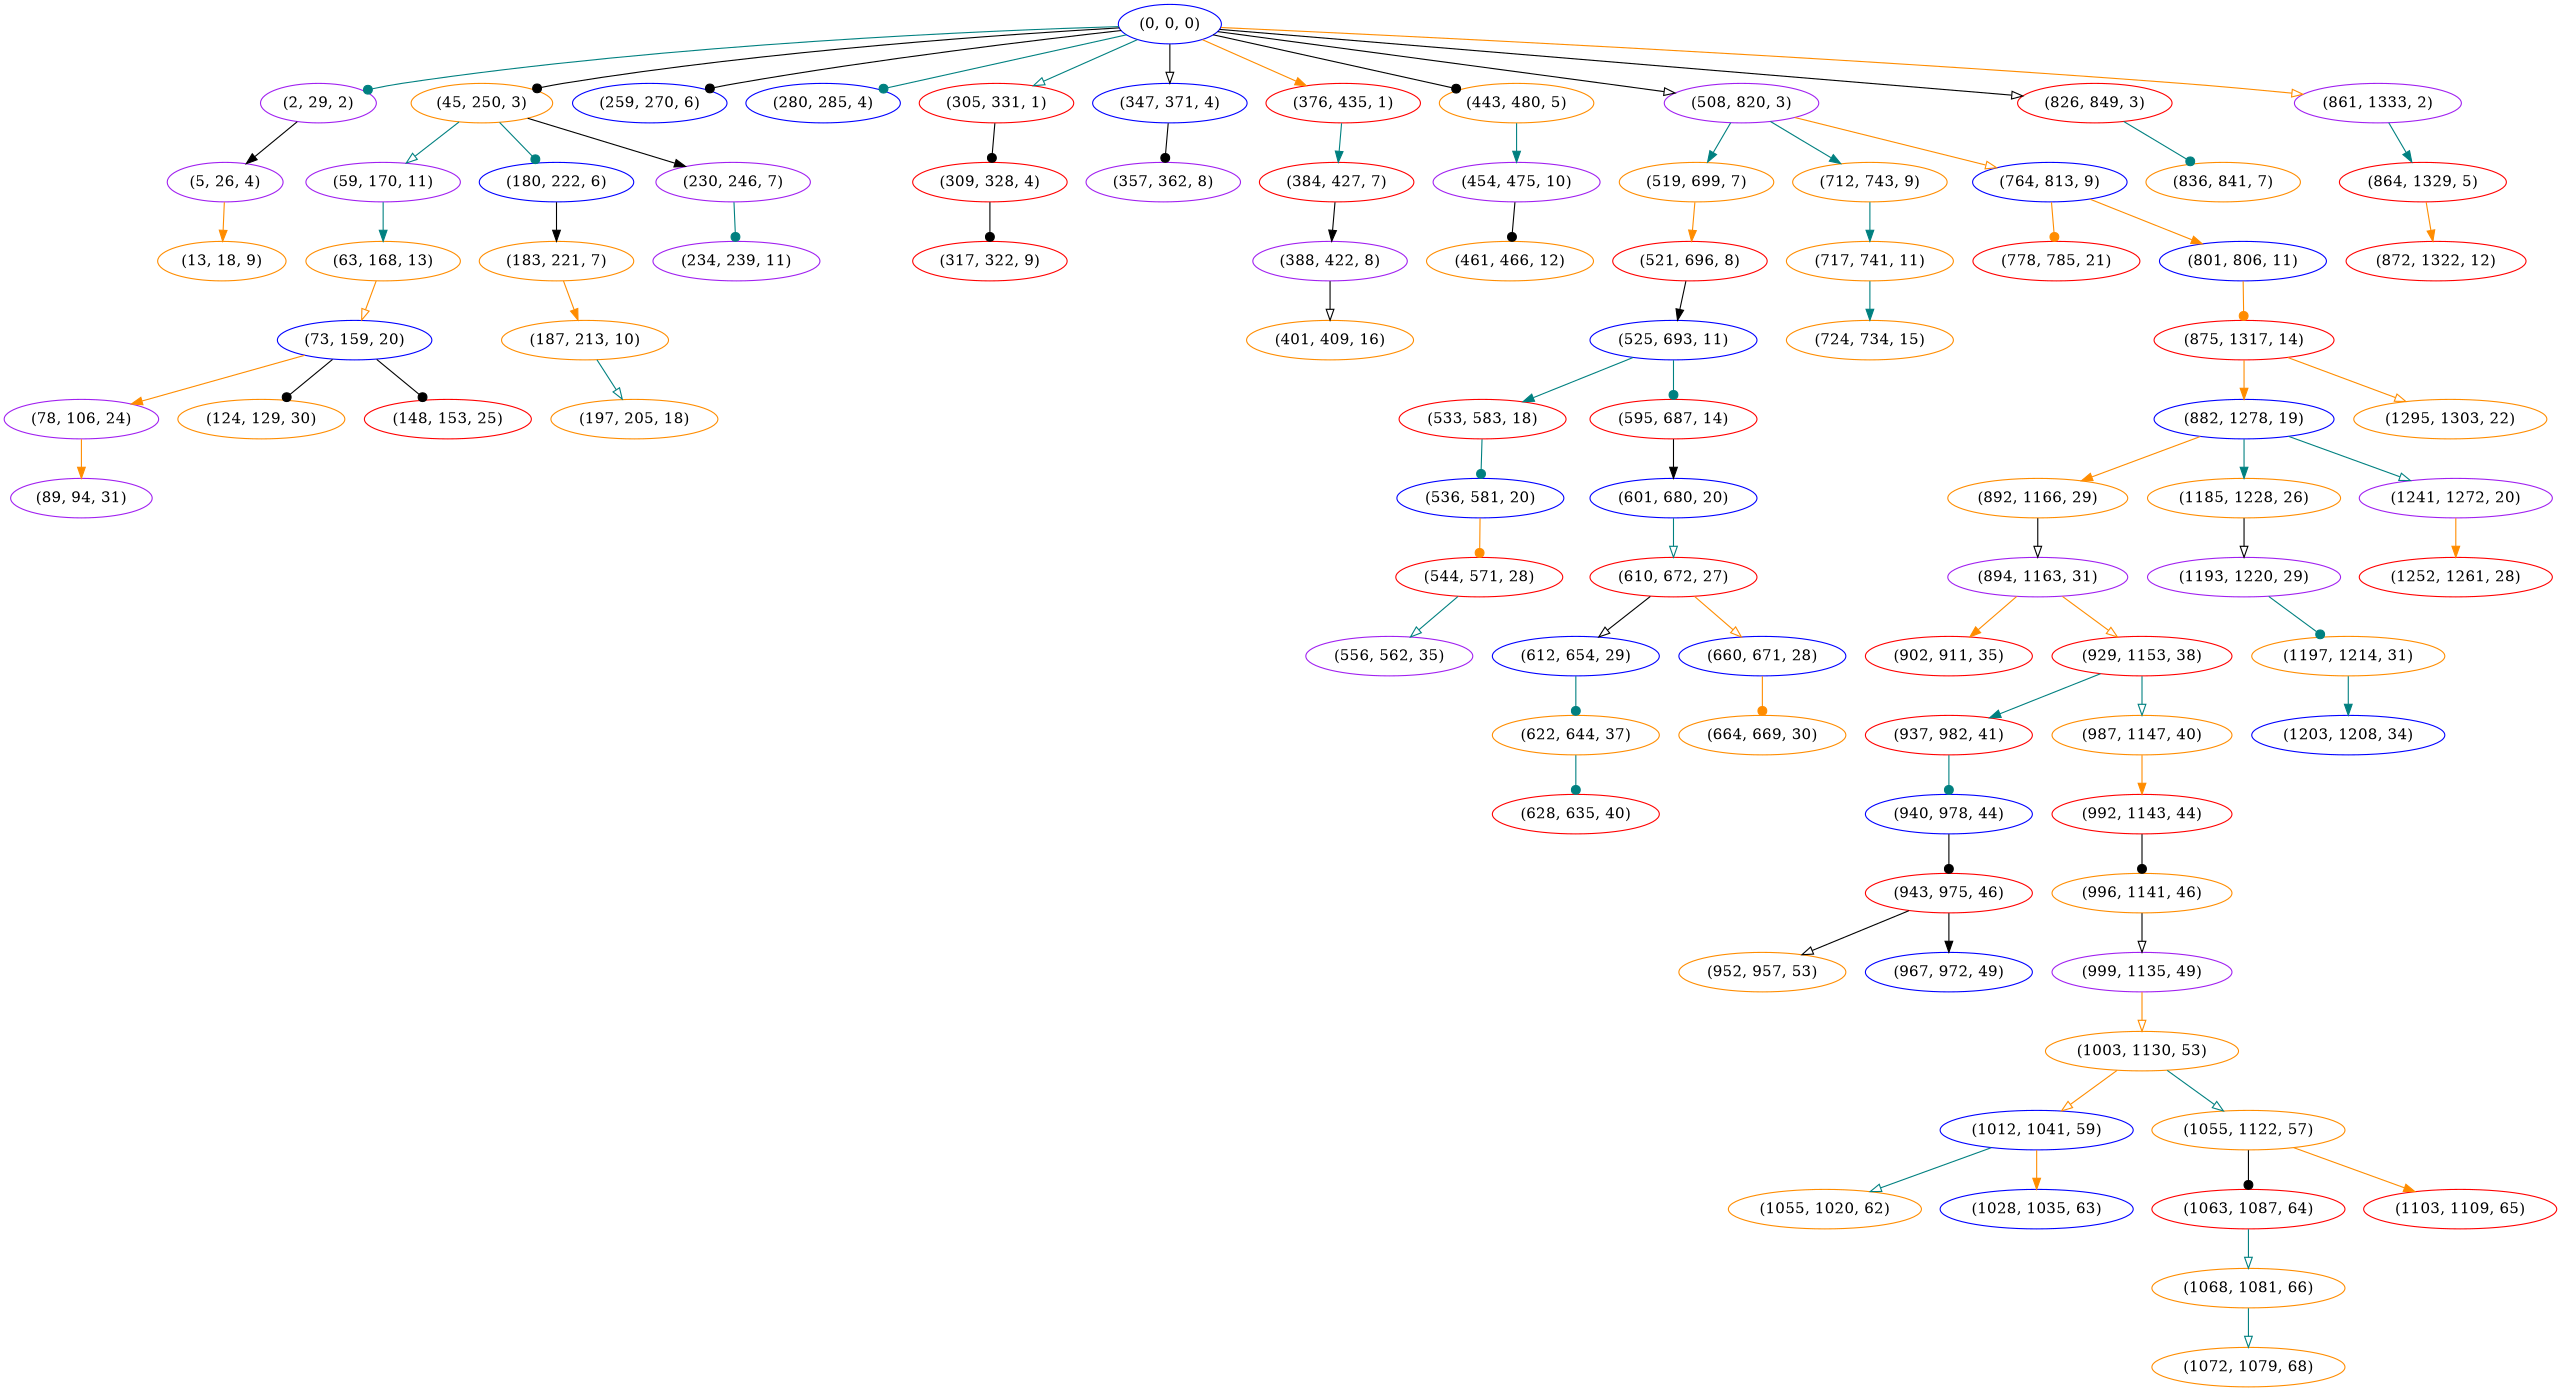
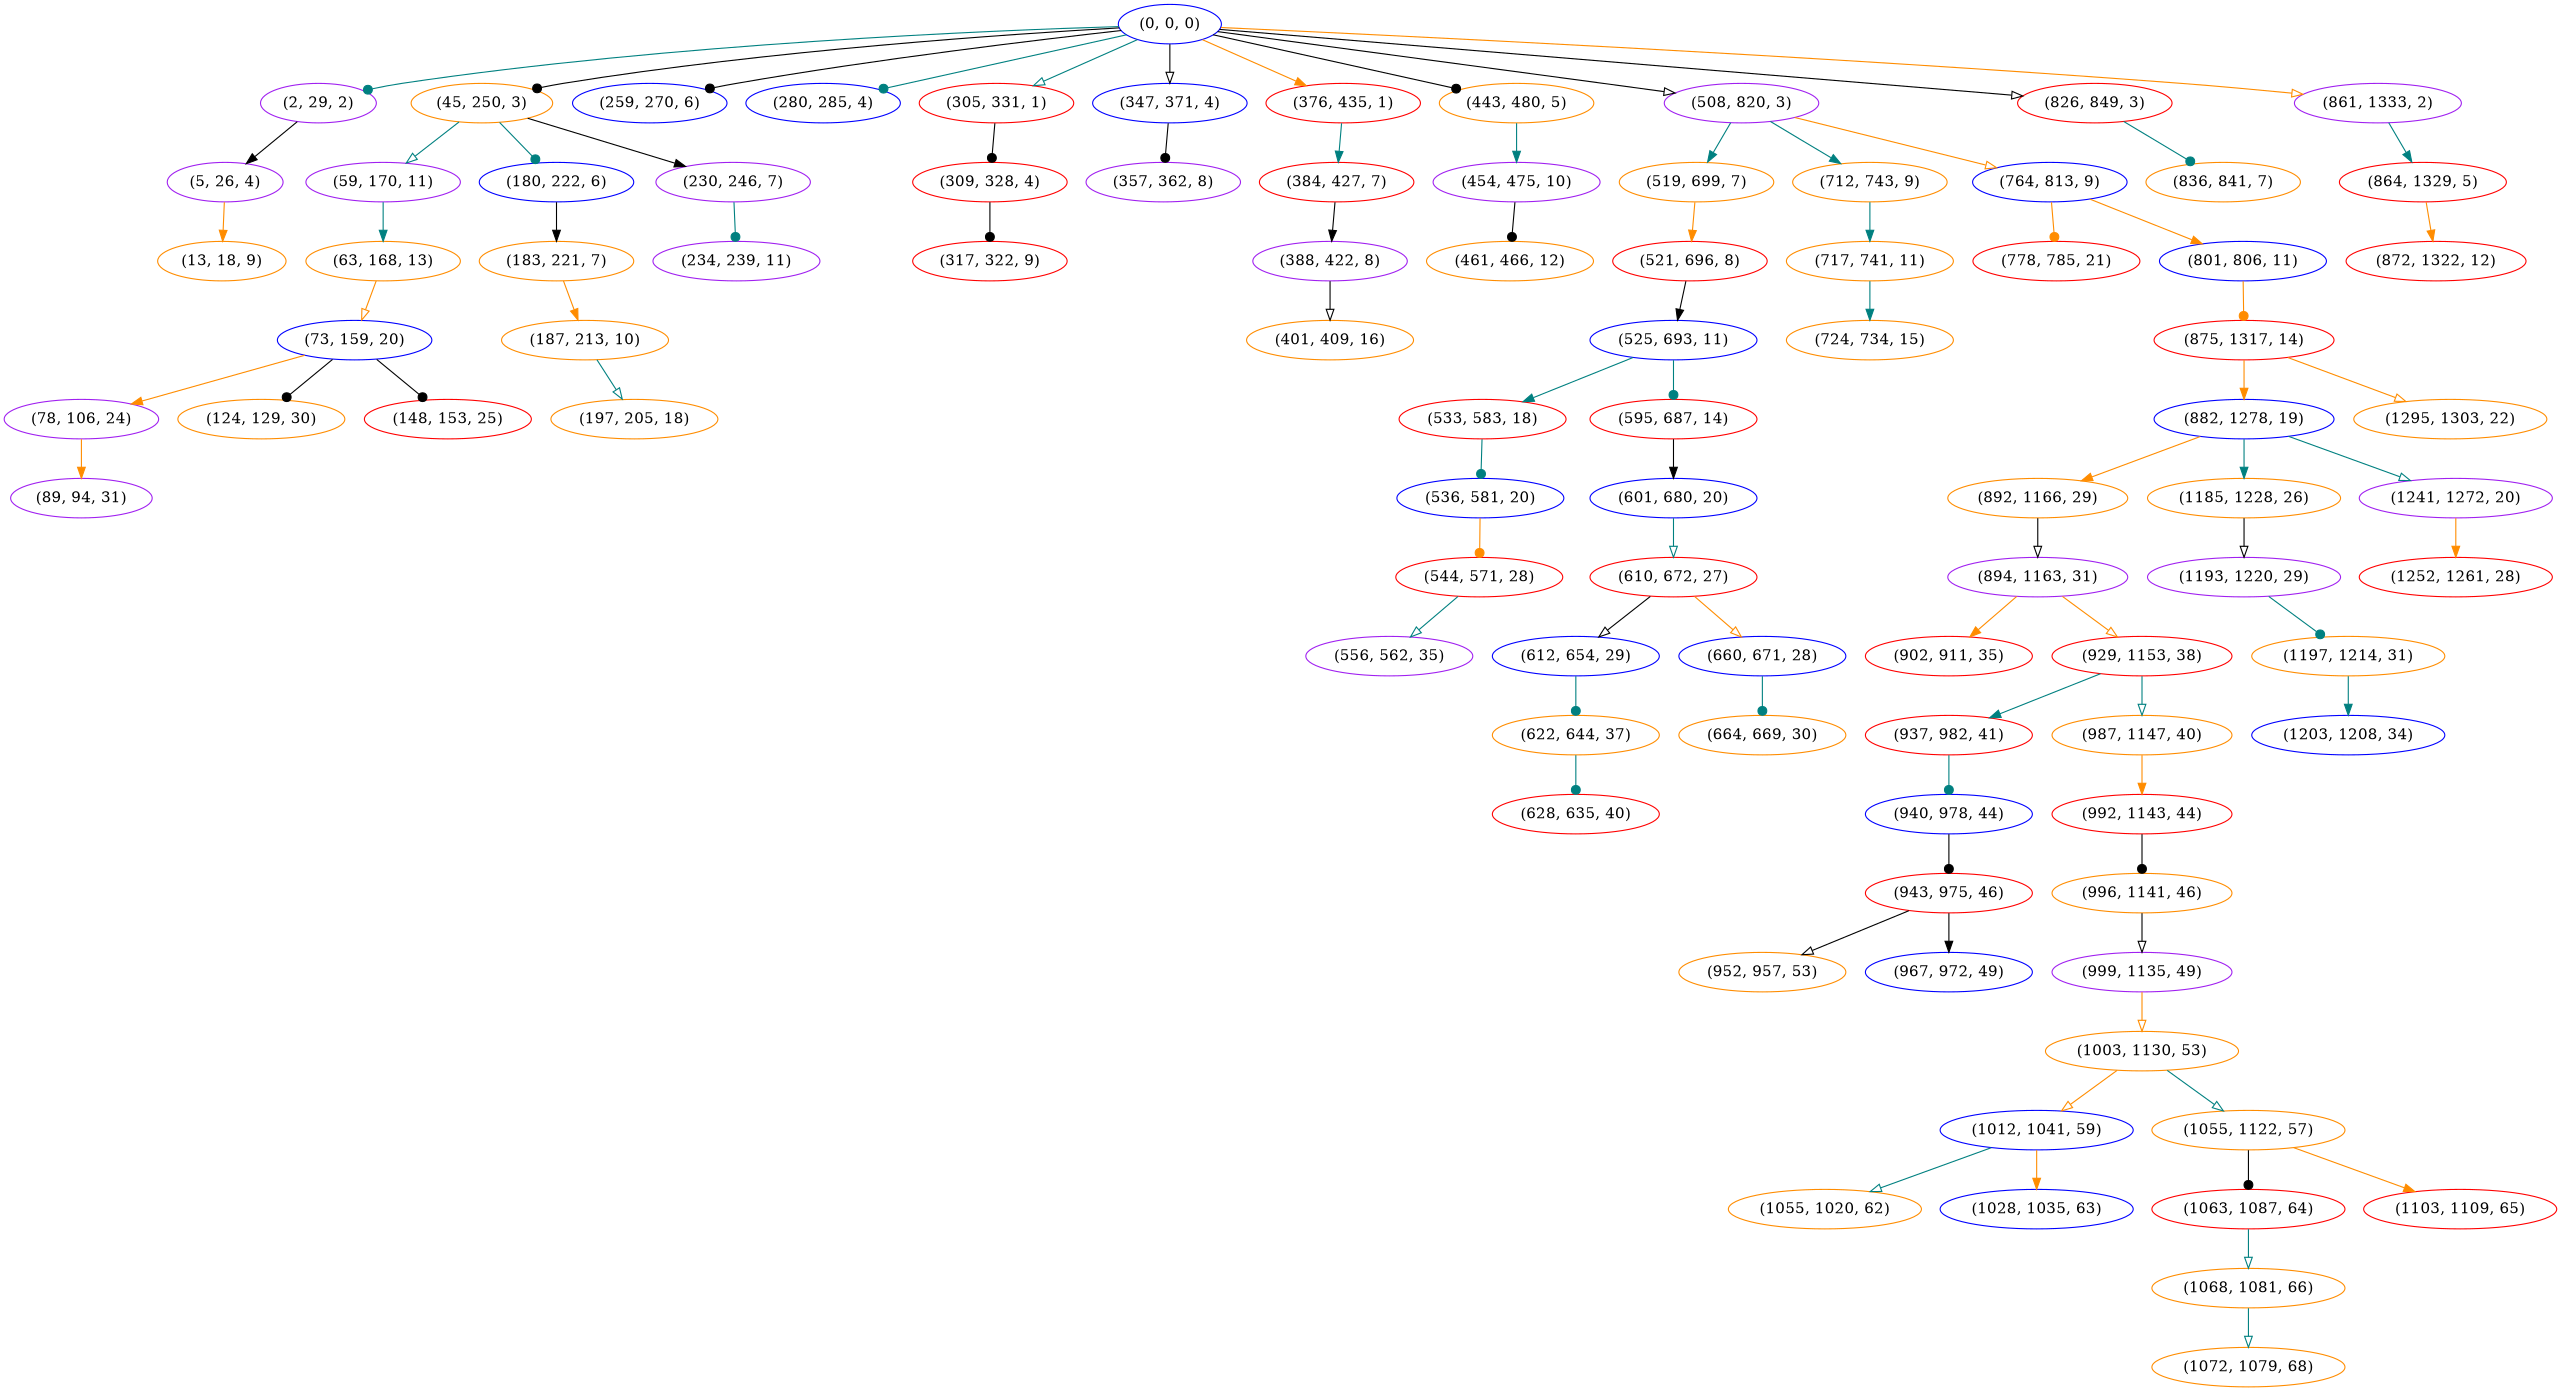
edge "(660, 671, 28)" -> "(664, 669, 30)": color darkorange -> teal
